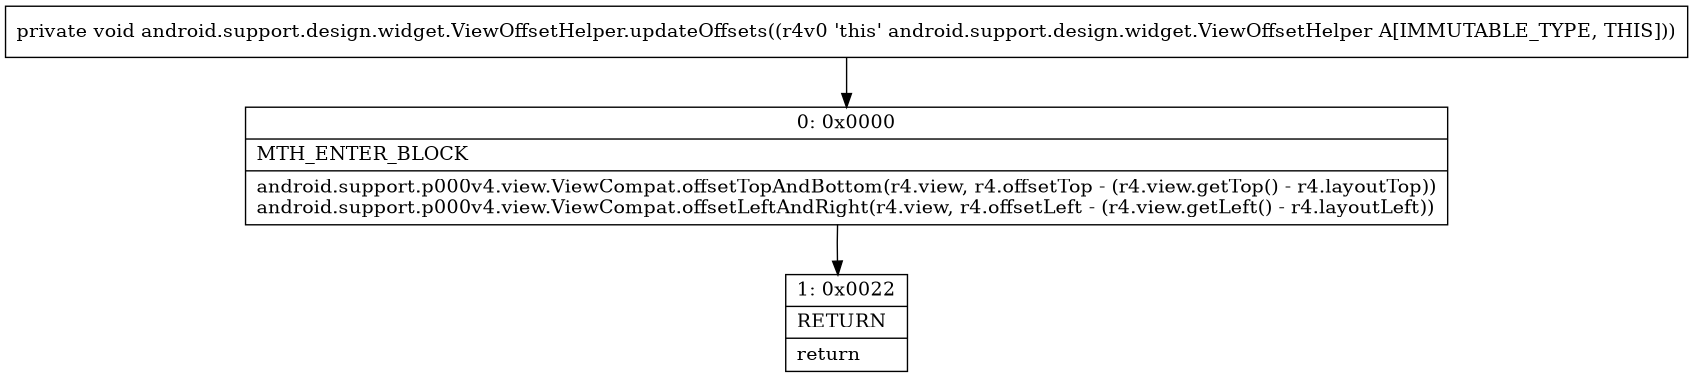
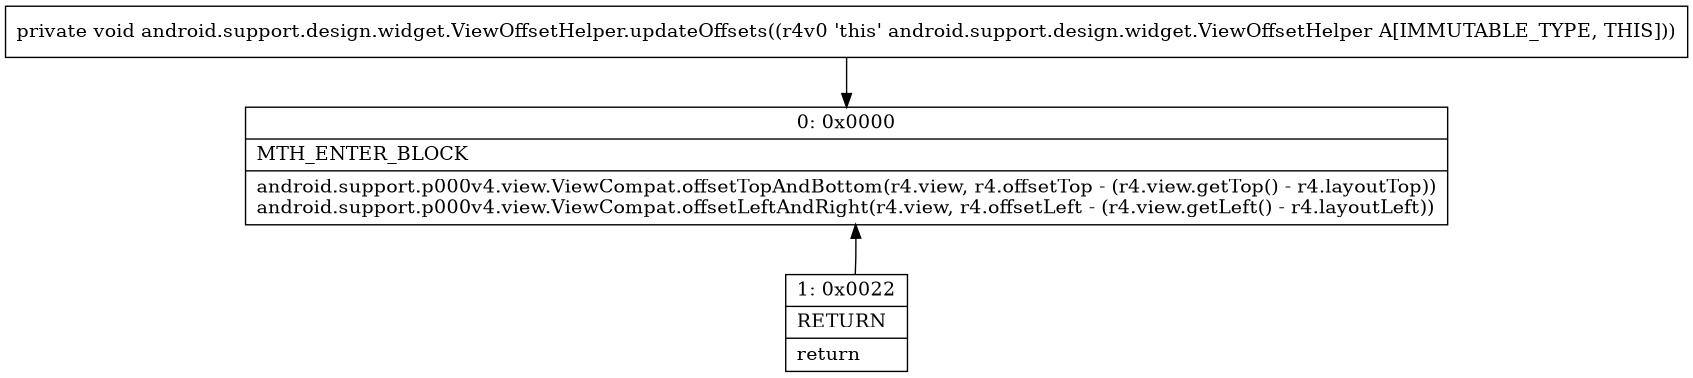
edge "0: 0x0000" -> "1: 0x0022": reversed
